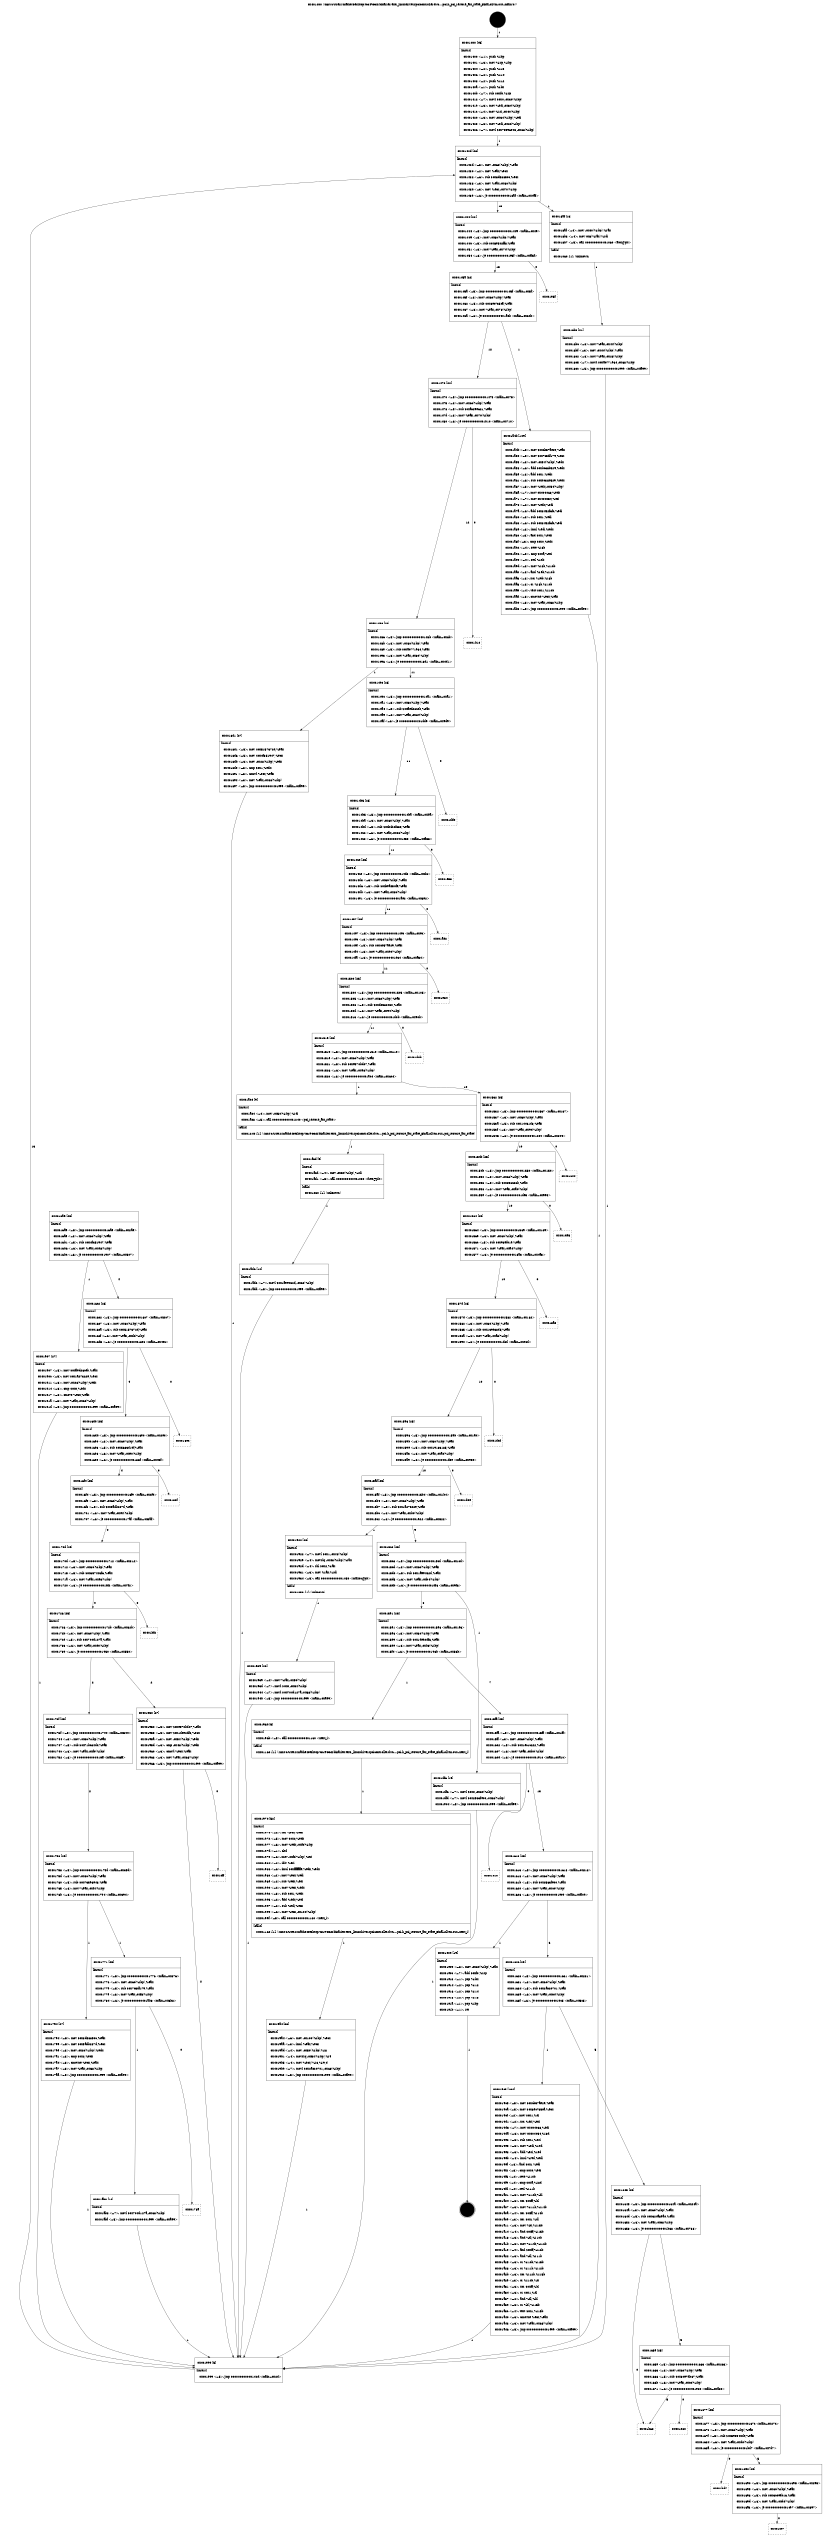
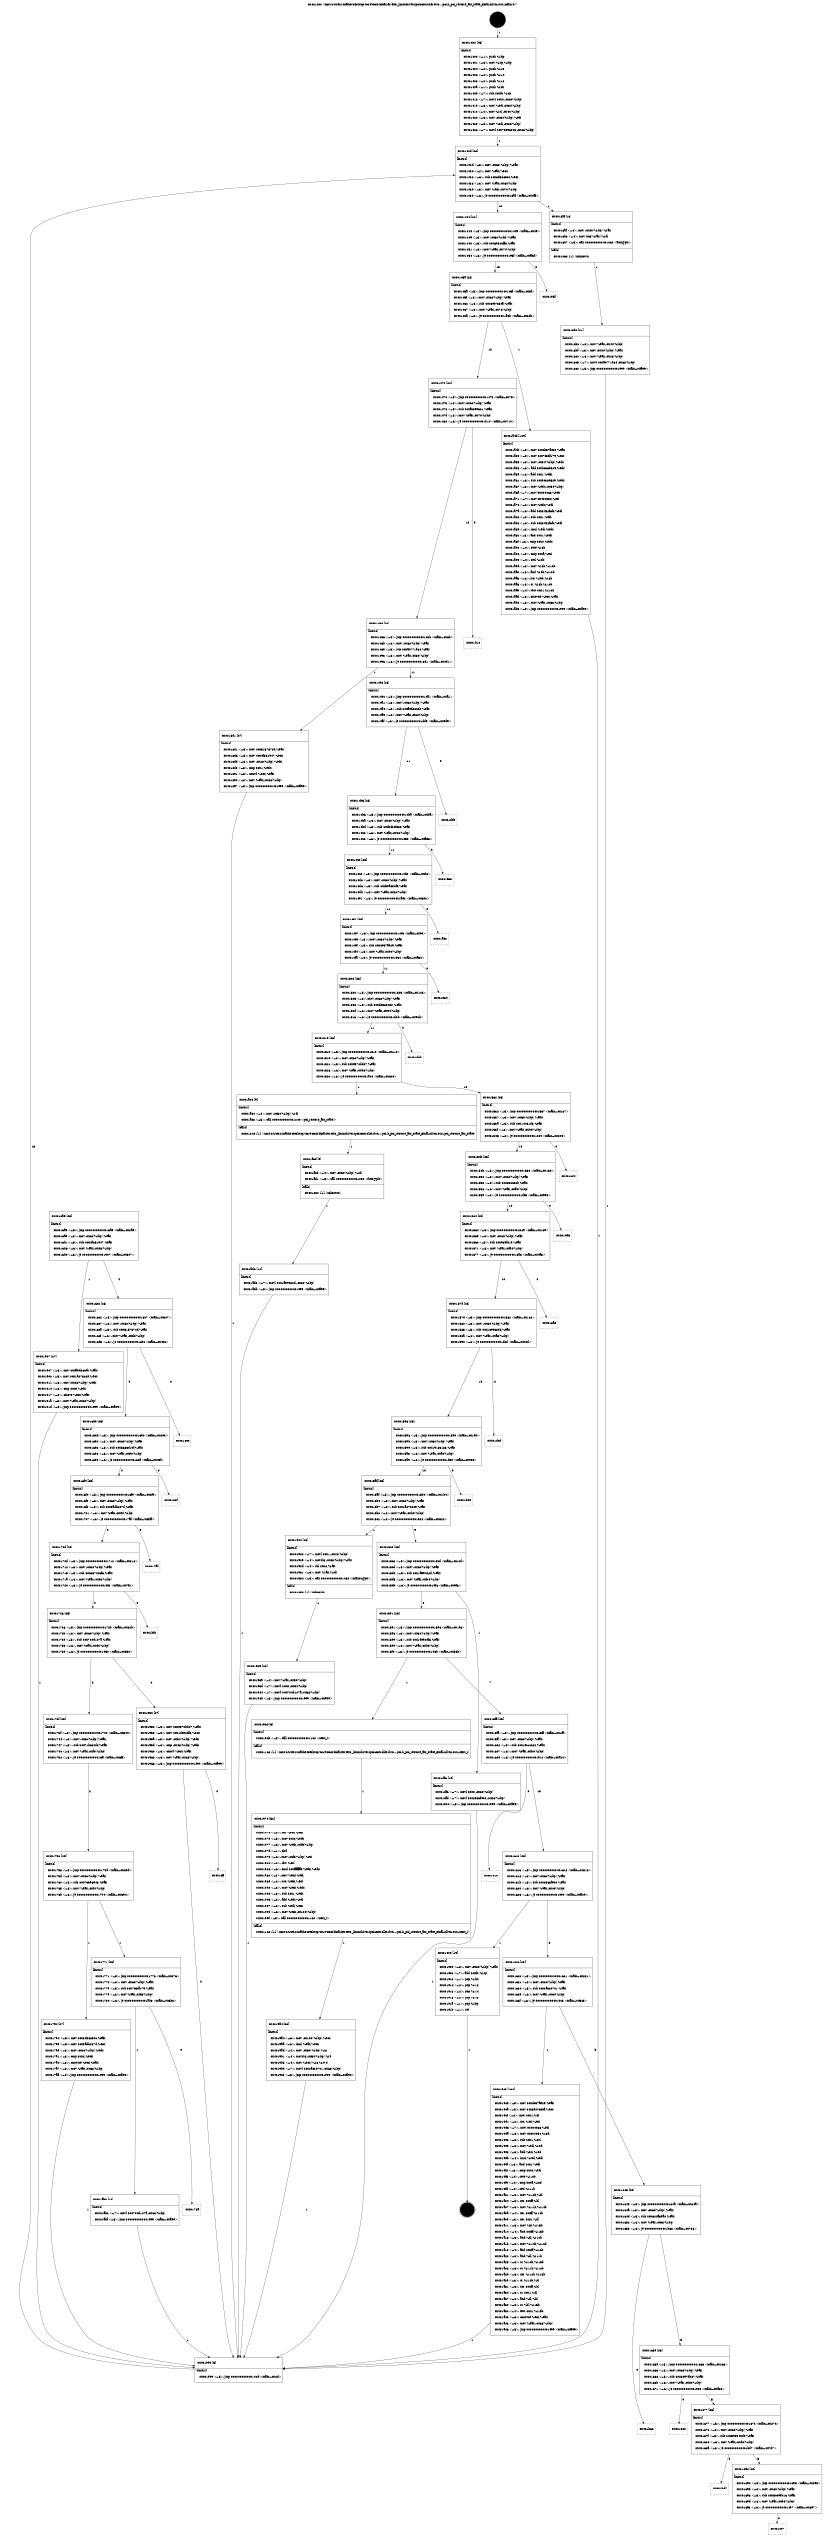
node "0x4017af": added
edge "0x40165e [25]" -> "0x401b68": now "0x40165e [25]" -> "0x401677 [25]"
